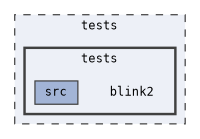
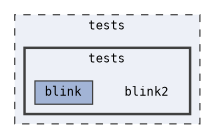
node "src": label "src" -> "blink"
